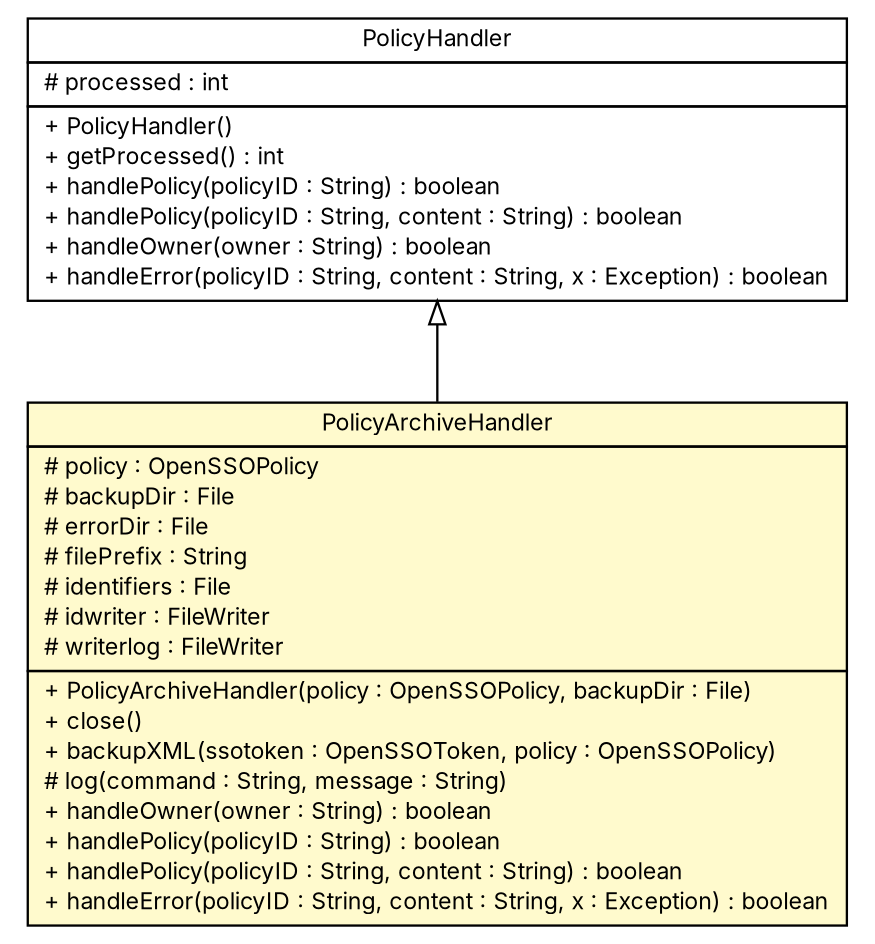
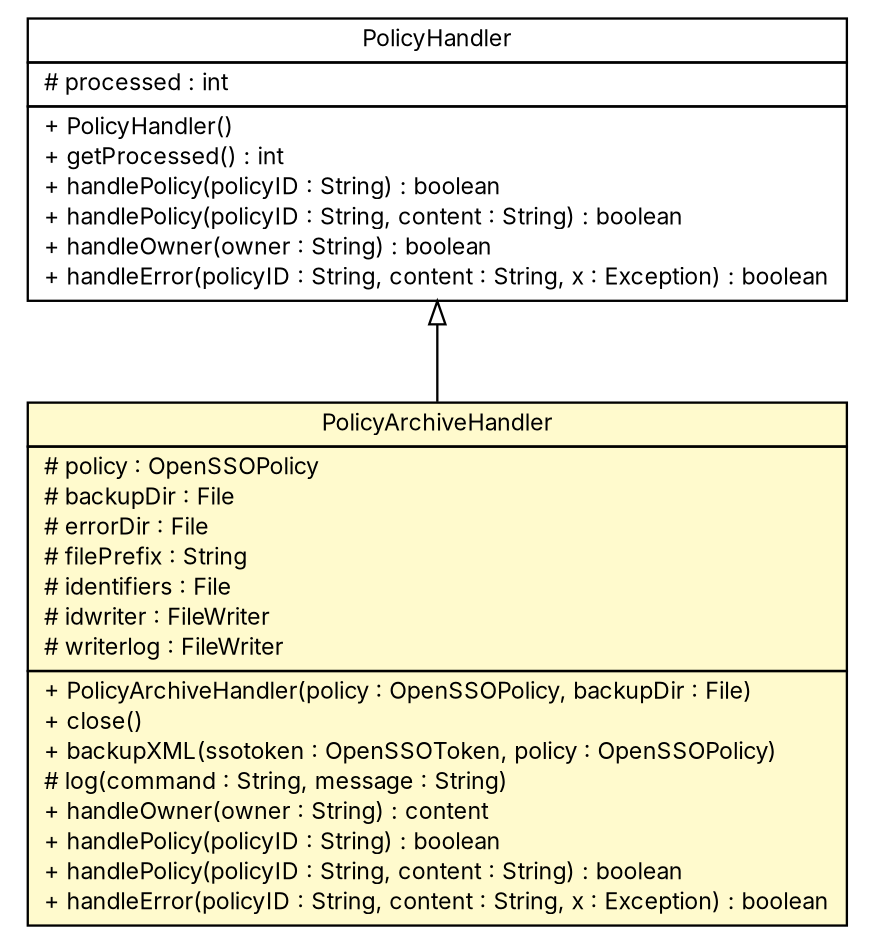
node "PolicyArchiveHandler": text "+ handleOwner(owner : String) : boolean" -> "+ handleOwner(owner : String) : content"
